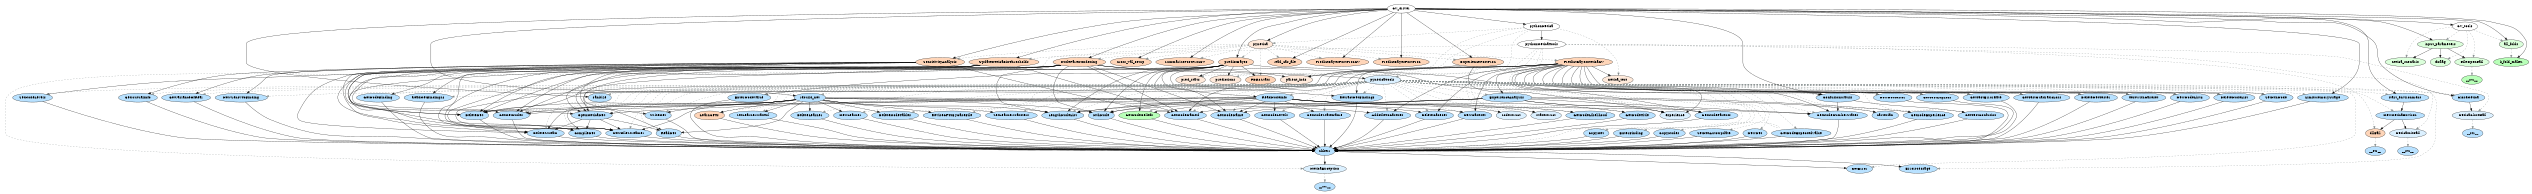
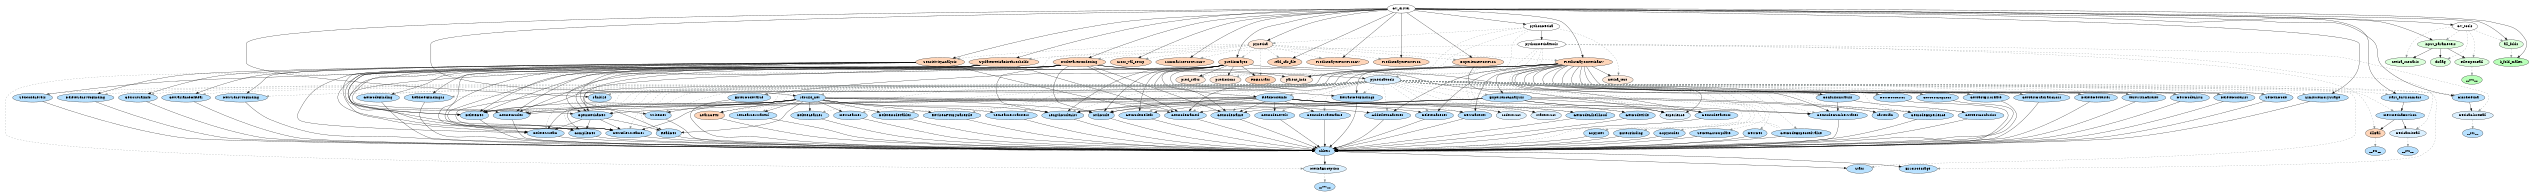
edge "CV_driver" -> "ConfusionMatrix": now "CV_driver" -> "PredictBayesNeticaCV"
node "DeleteSensvToFinding": added
node "GetNodeBeliefs": fillcolor #99ff99b2 -> #99d4ffb2
node "GetError": label "GetError" -> "Stats"
